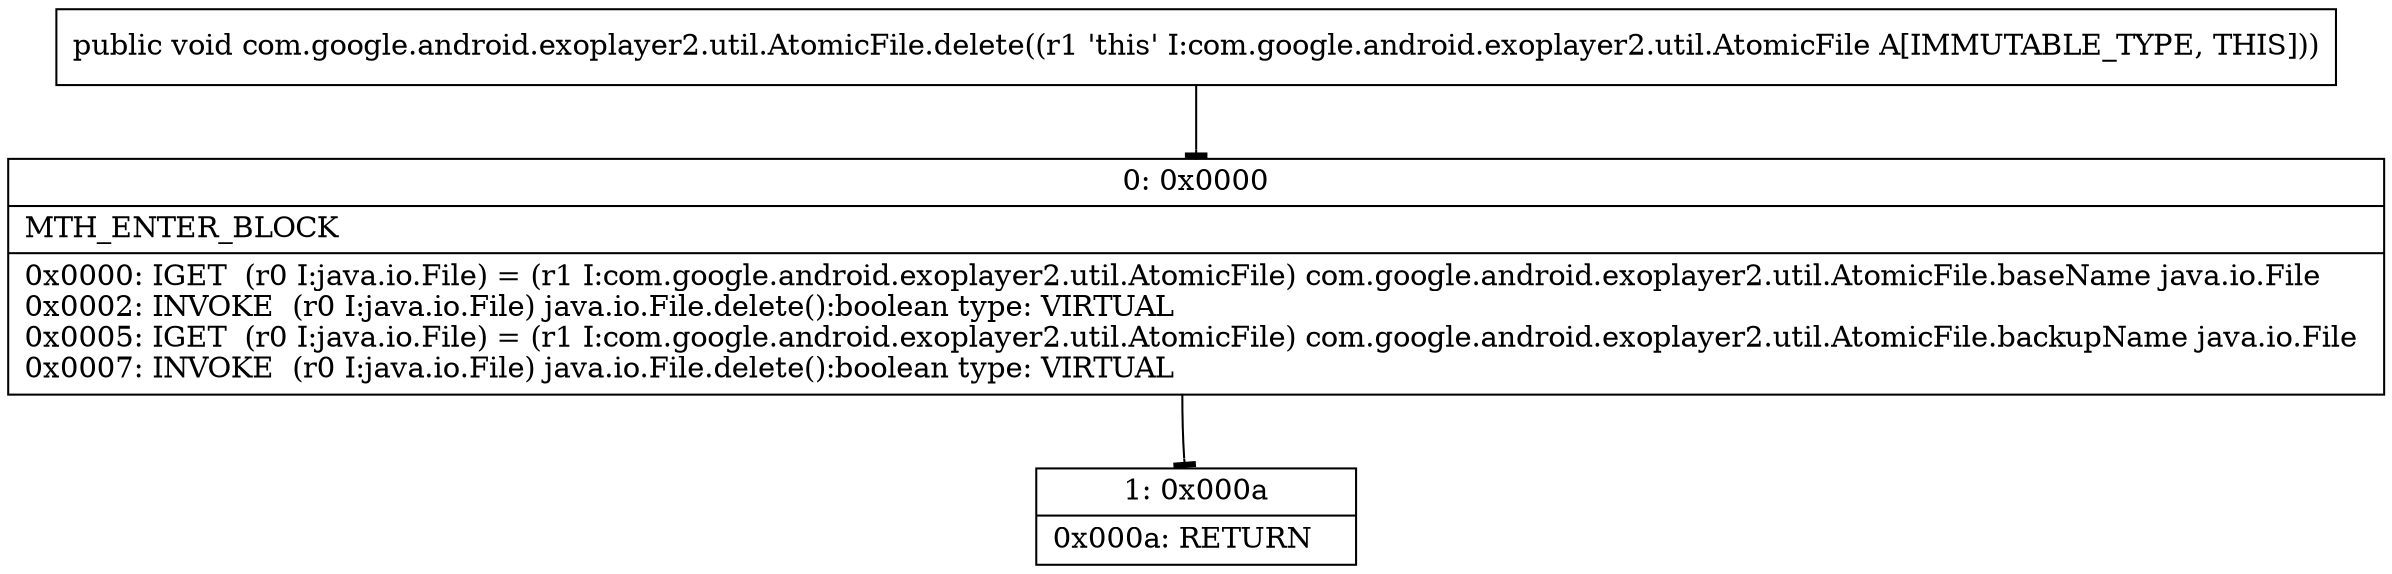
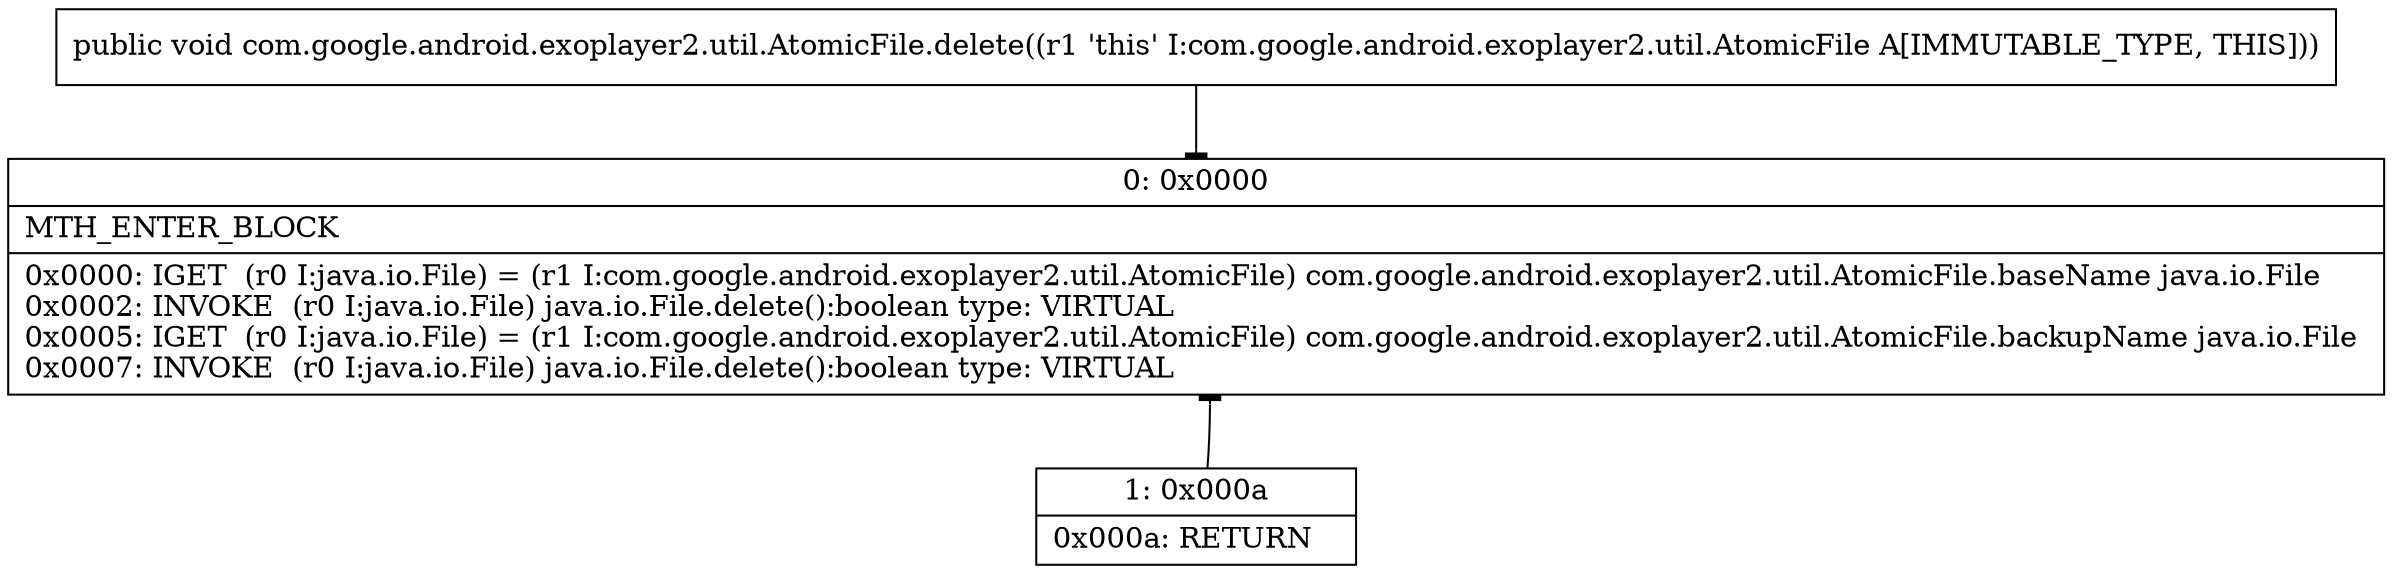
edge "0: 0x0000" -> "1: 0x000a": reversed
